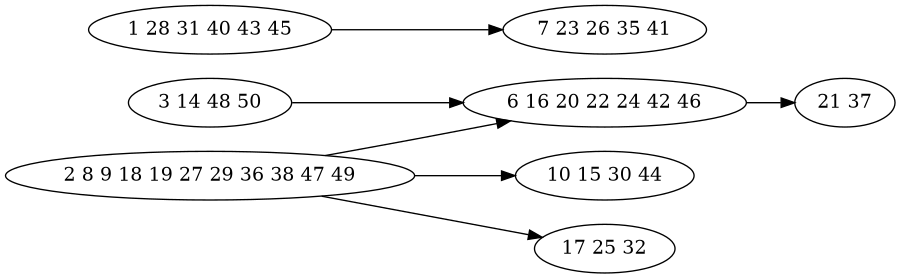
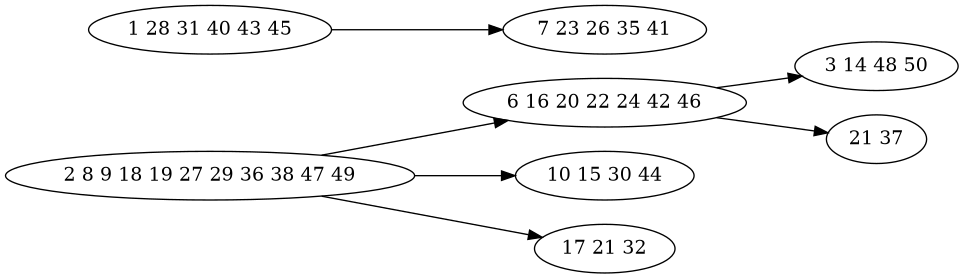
edge "3 14 48 50" -> "6 16 20 22 24 42 46": reversed
node "17 25 32": label "17 25 32" -> "17 21 32"
